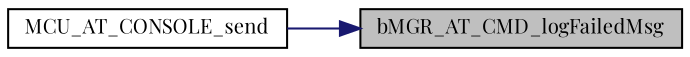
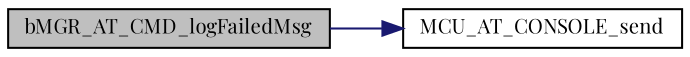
edge "MCU_AT_CONSOLE_send" -> "bMGR_AT_CMD_logFailedMsg": reversed
